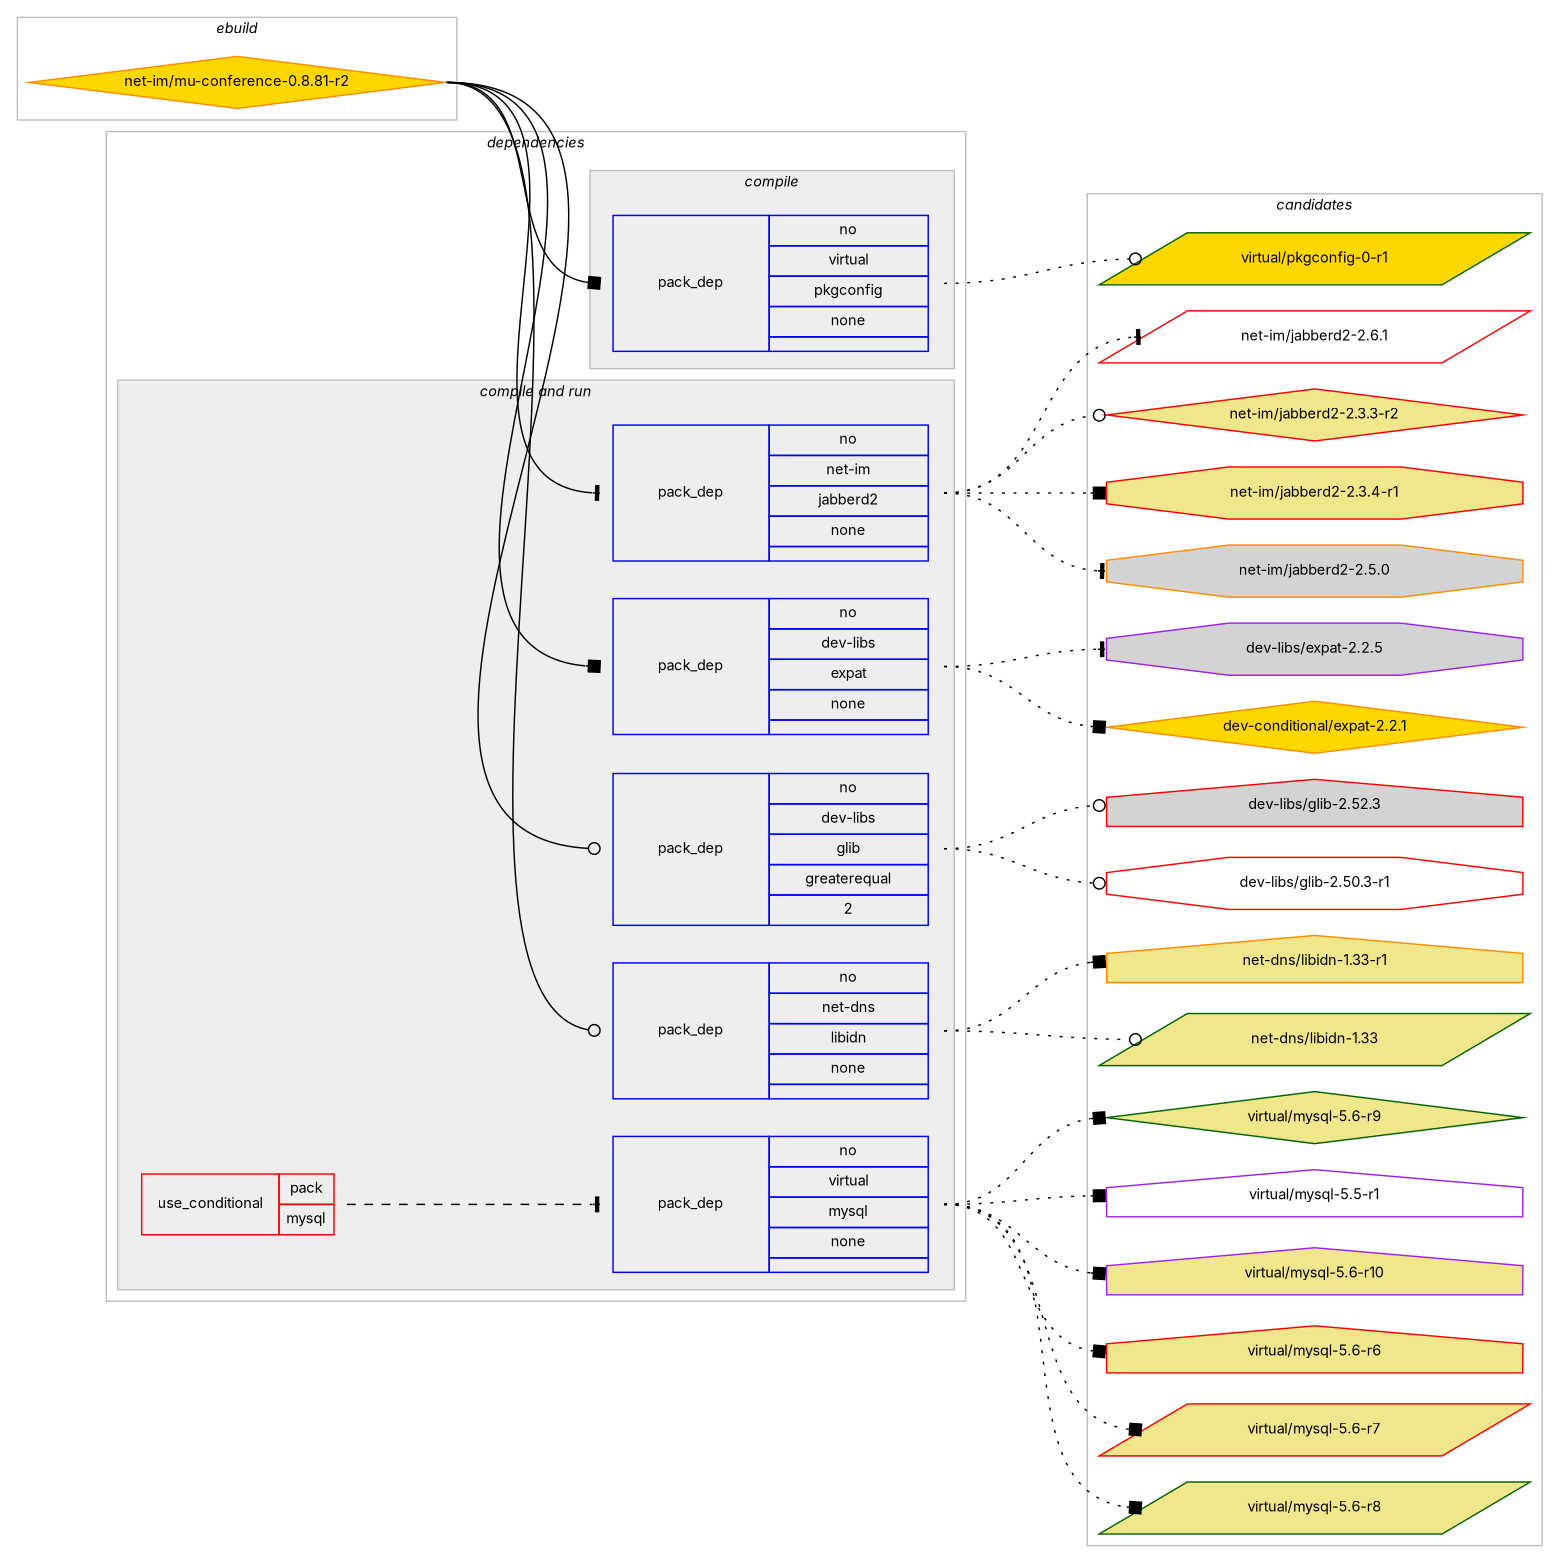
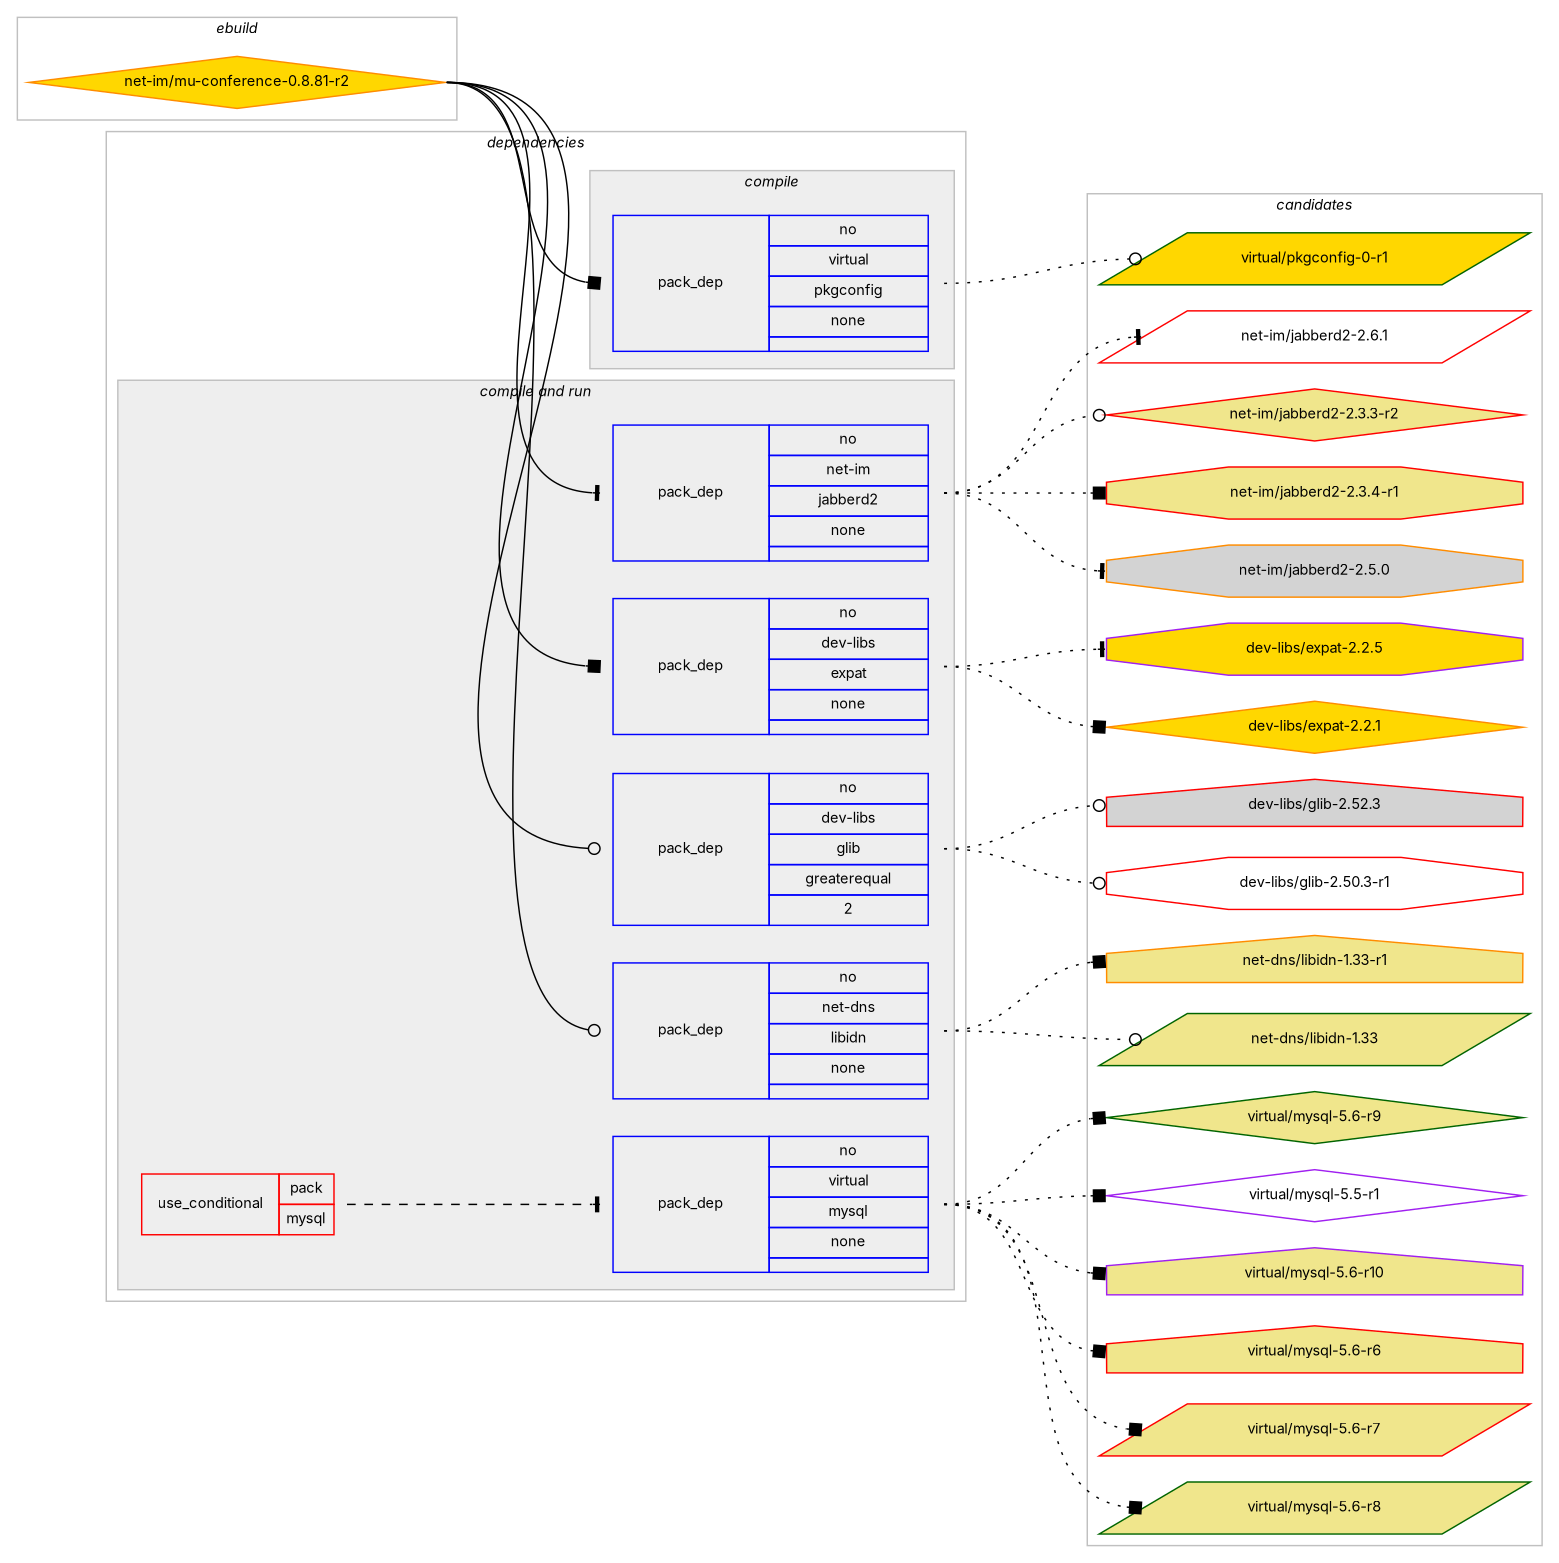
node "dev-libs/expat-2.2.5": fillcolor lightgrey -> gold
node "dev-conditional/expat-2.2.1": label "dev-conditional/expat-2.2.1" -> "dev-libs/expat-2.2.1"
node "virtual/mysql-5.5-r1": shape house -> diamond
